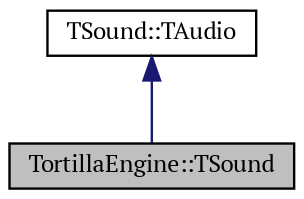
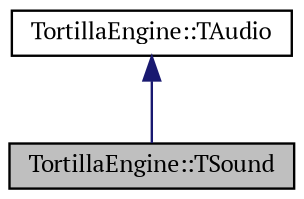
node "TSound::TAudio": label "TSound::TAudio" -> "TortillaEngine::TAudio"
